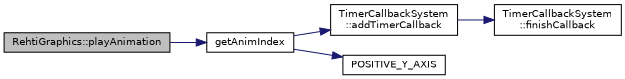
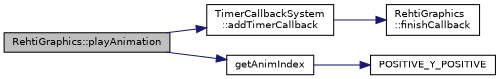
node "TimerCallbackSystem ::finishCallback": label "TimerCallbackSystem ::finishCallback" -> "RehtiGraphics ::finishCallback"
edge "getAnimIndex" -> "TimerCallbackSystem ::addTimerCallback": now "RehtiGraphics::playAnimation" -> "TimerCallbackSystem ::addTimerCallback"
node "POSITIVE_Y_AXIS": label "POSITIVE_Y_AXIS" -> "POSITIVE_Y_POSITIVE"
